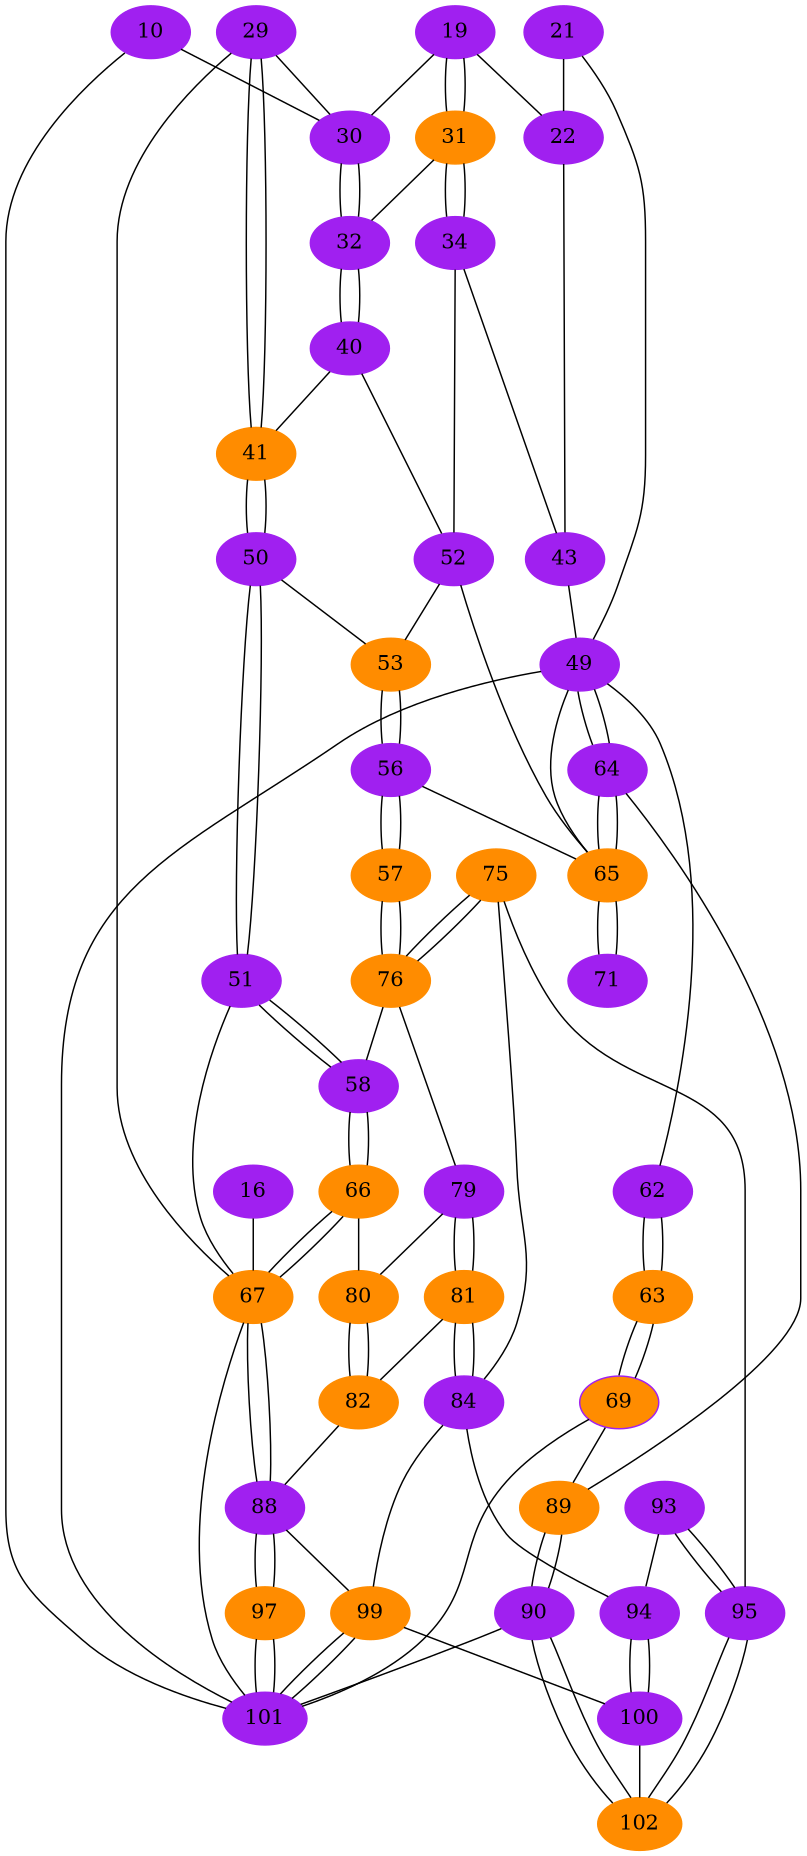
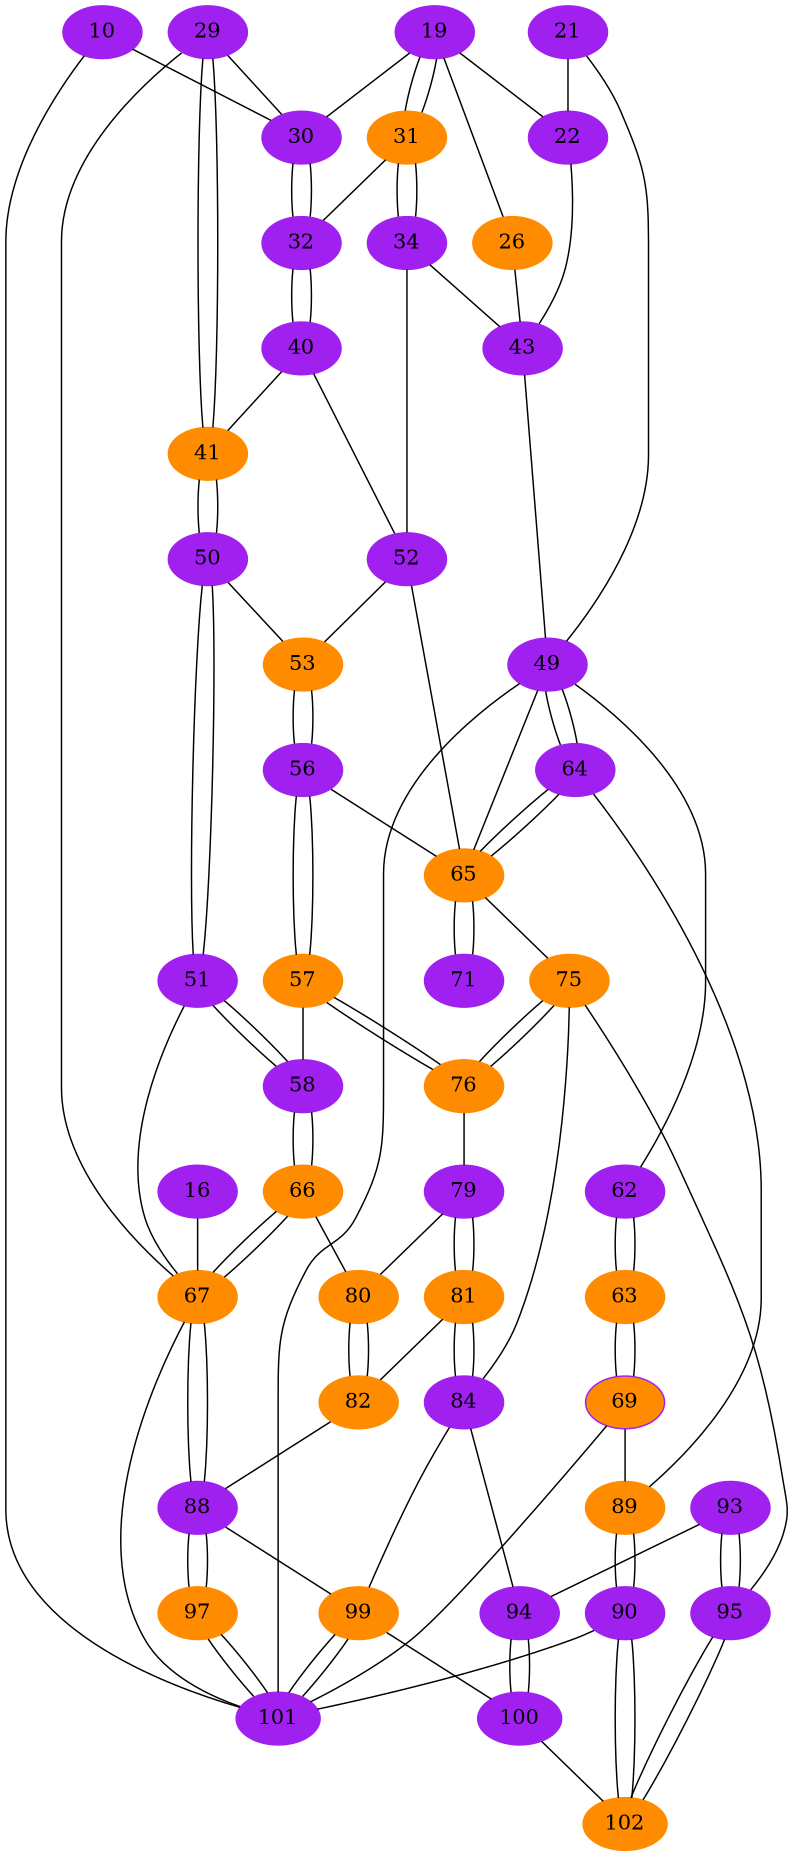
node "26": added
edge "65" -- "75": added
edge "76" -- "58": now "57" -- "58"
